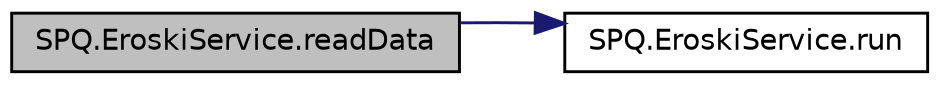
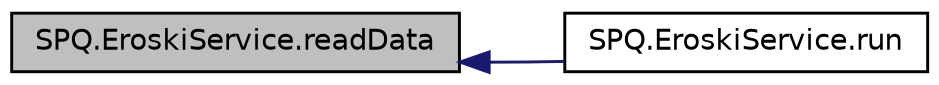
edge "SPQ.EroskiService.readData" -> "SPQ.EroskiService.run": reversed
